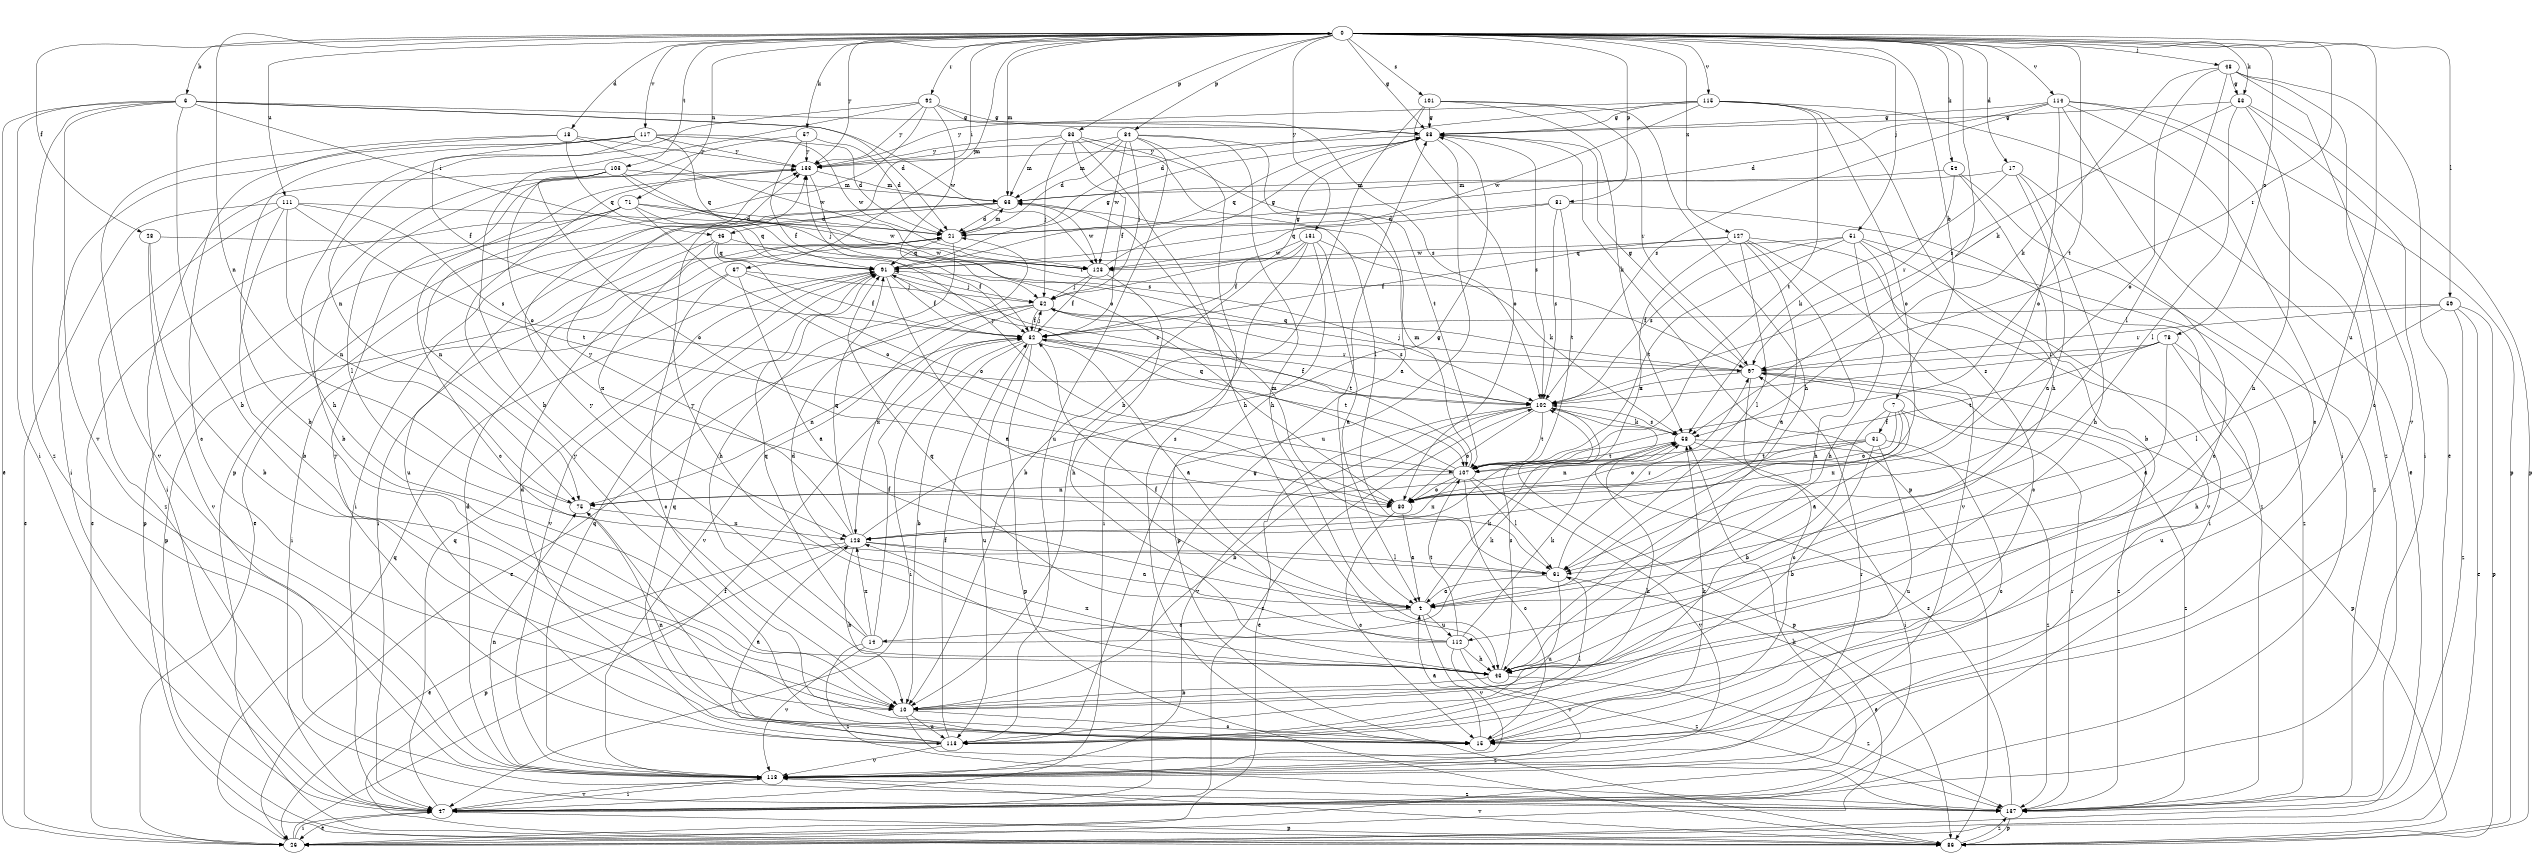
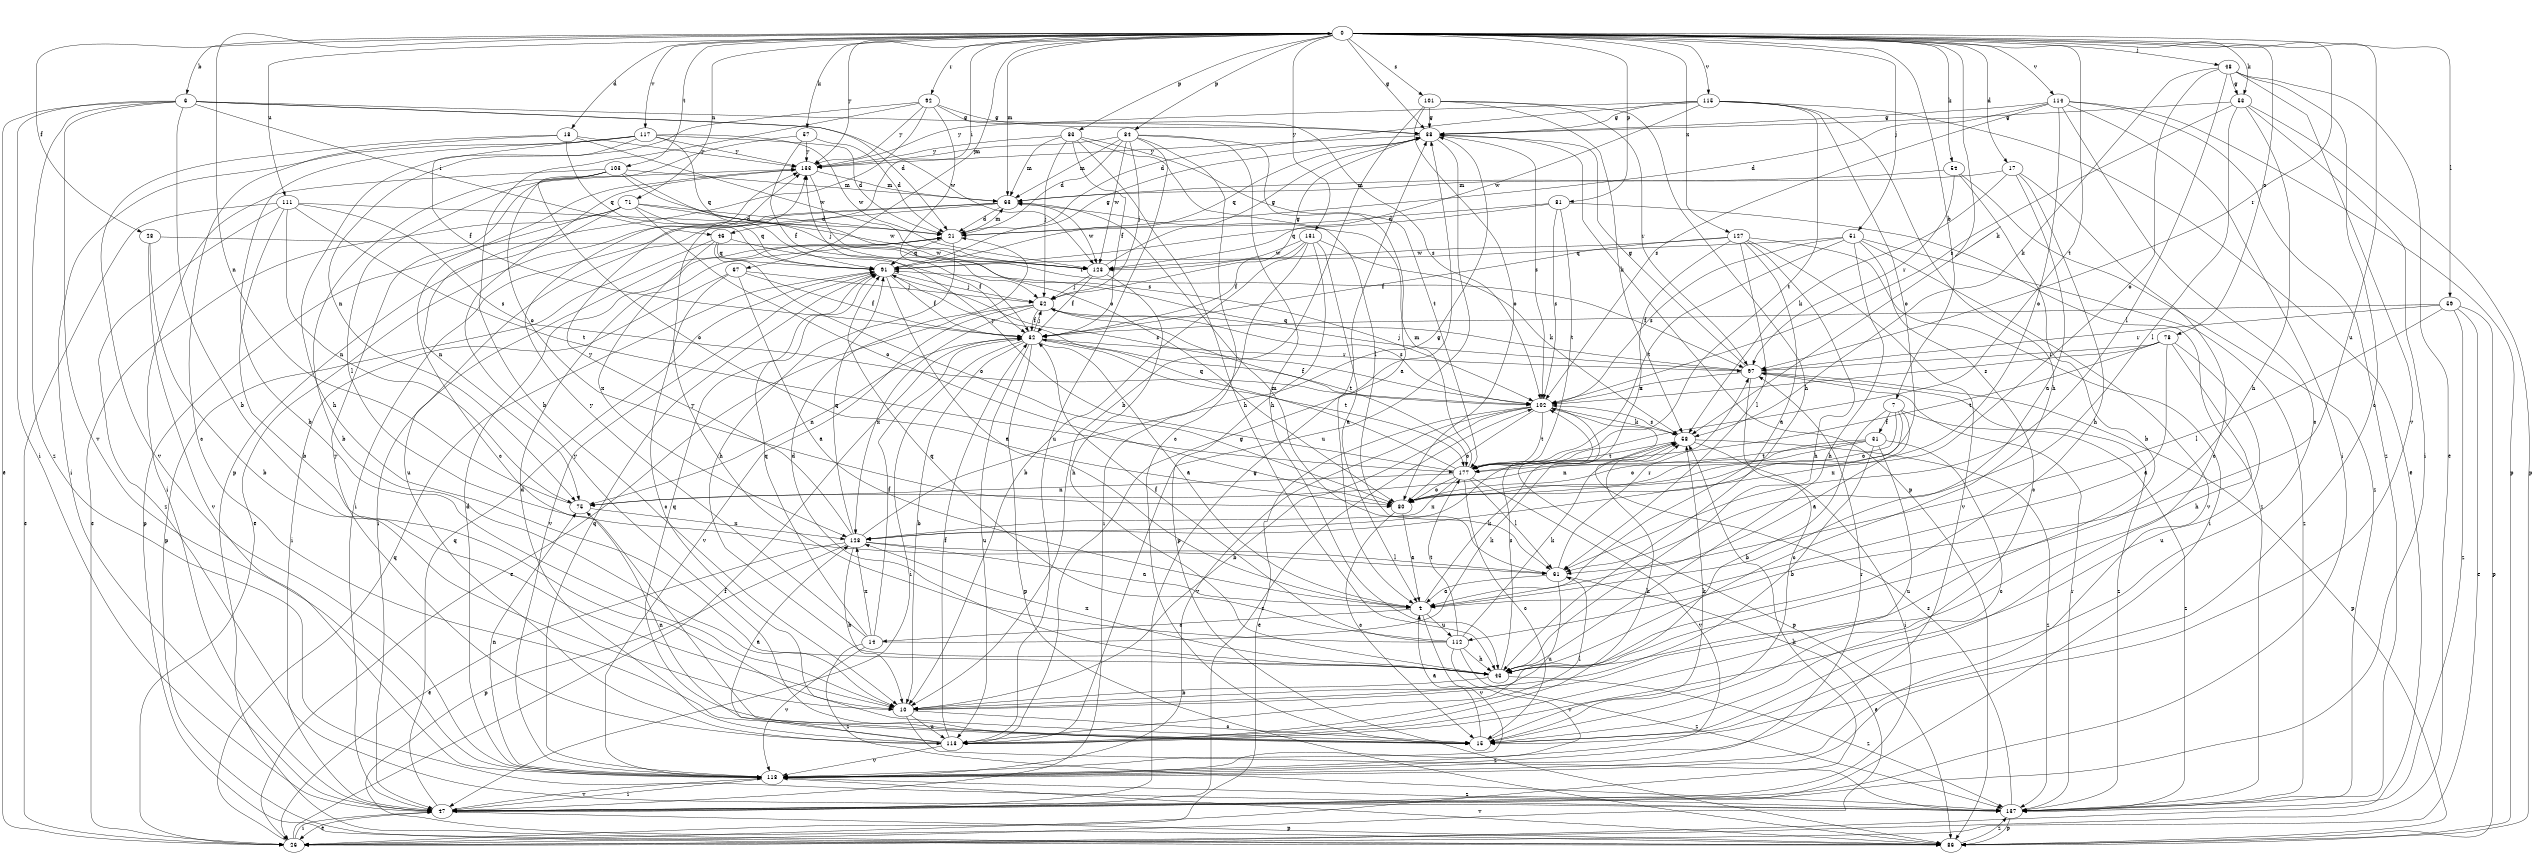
edge "84" -> "15": label "s" -> "c"
edge "113" -> "38": added, label "g"
node "107": label "107" -> "177"
